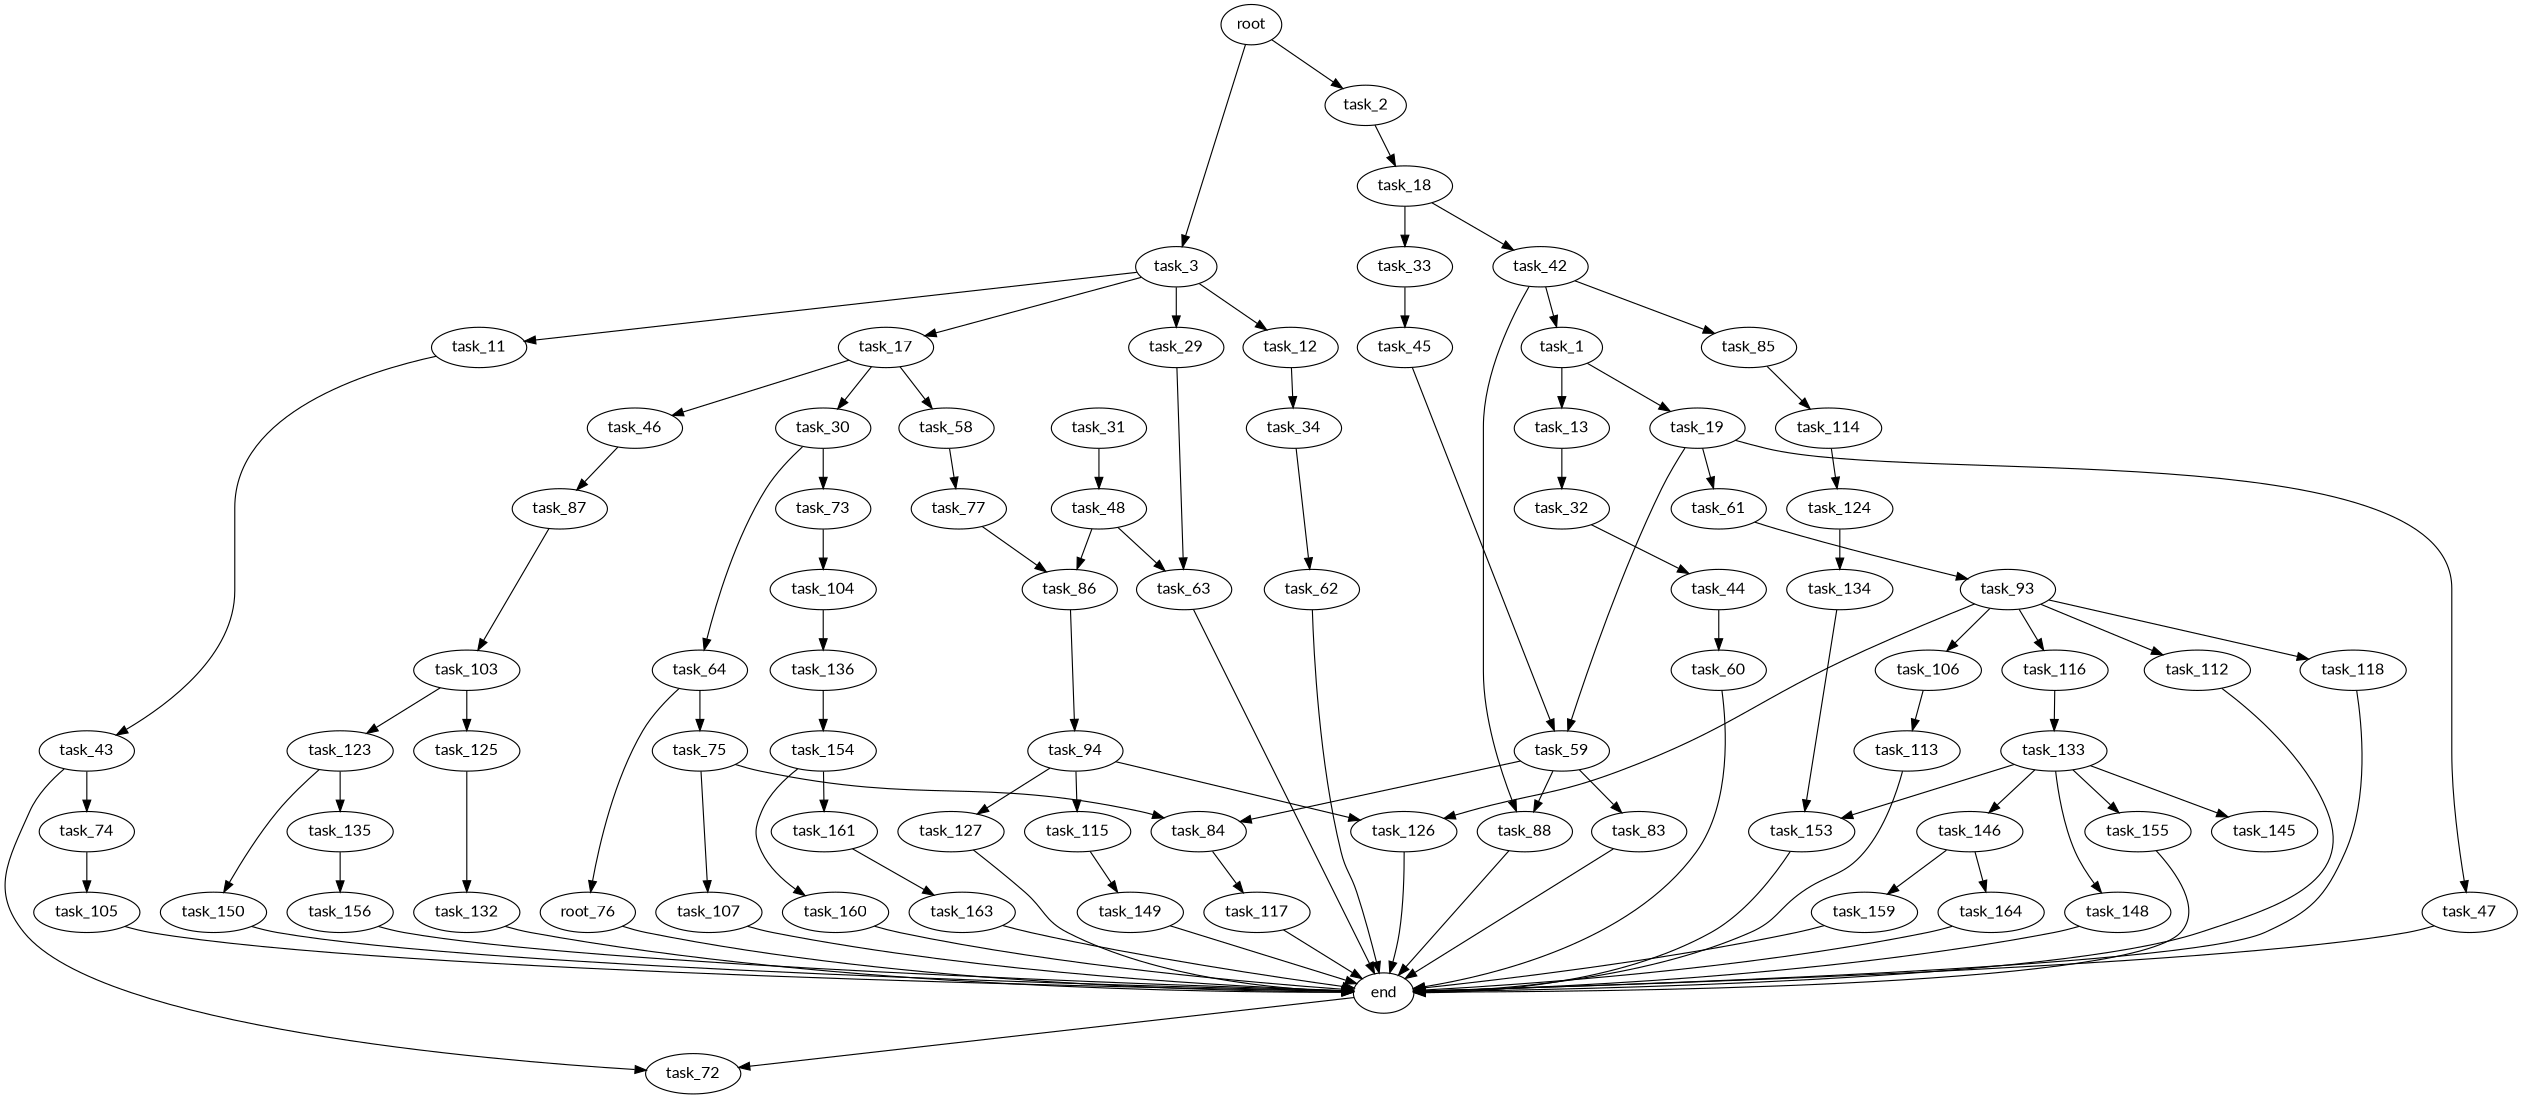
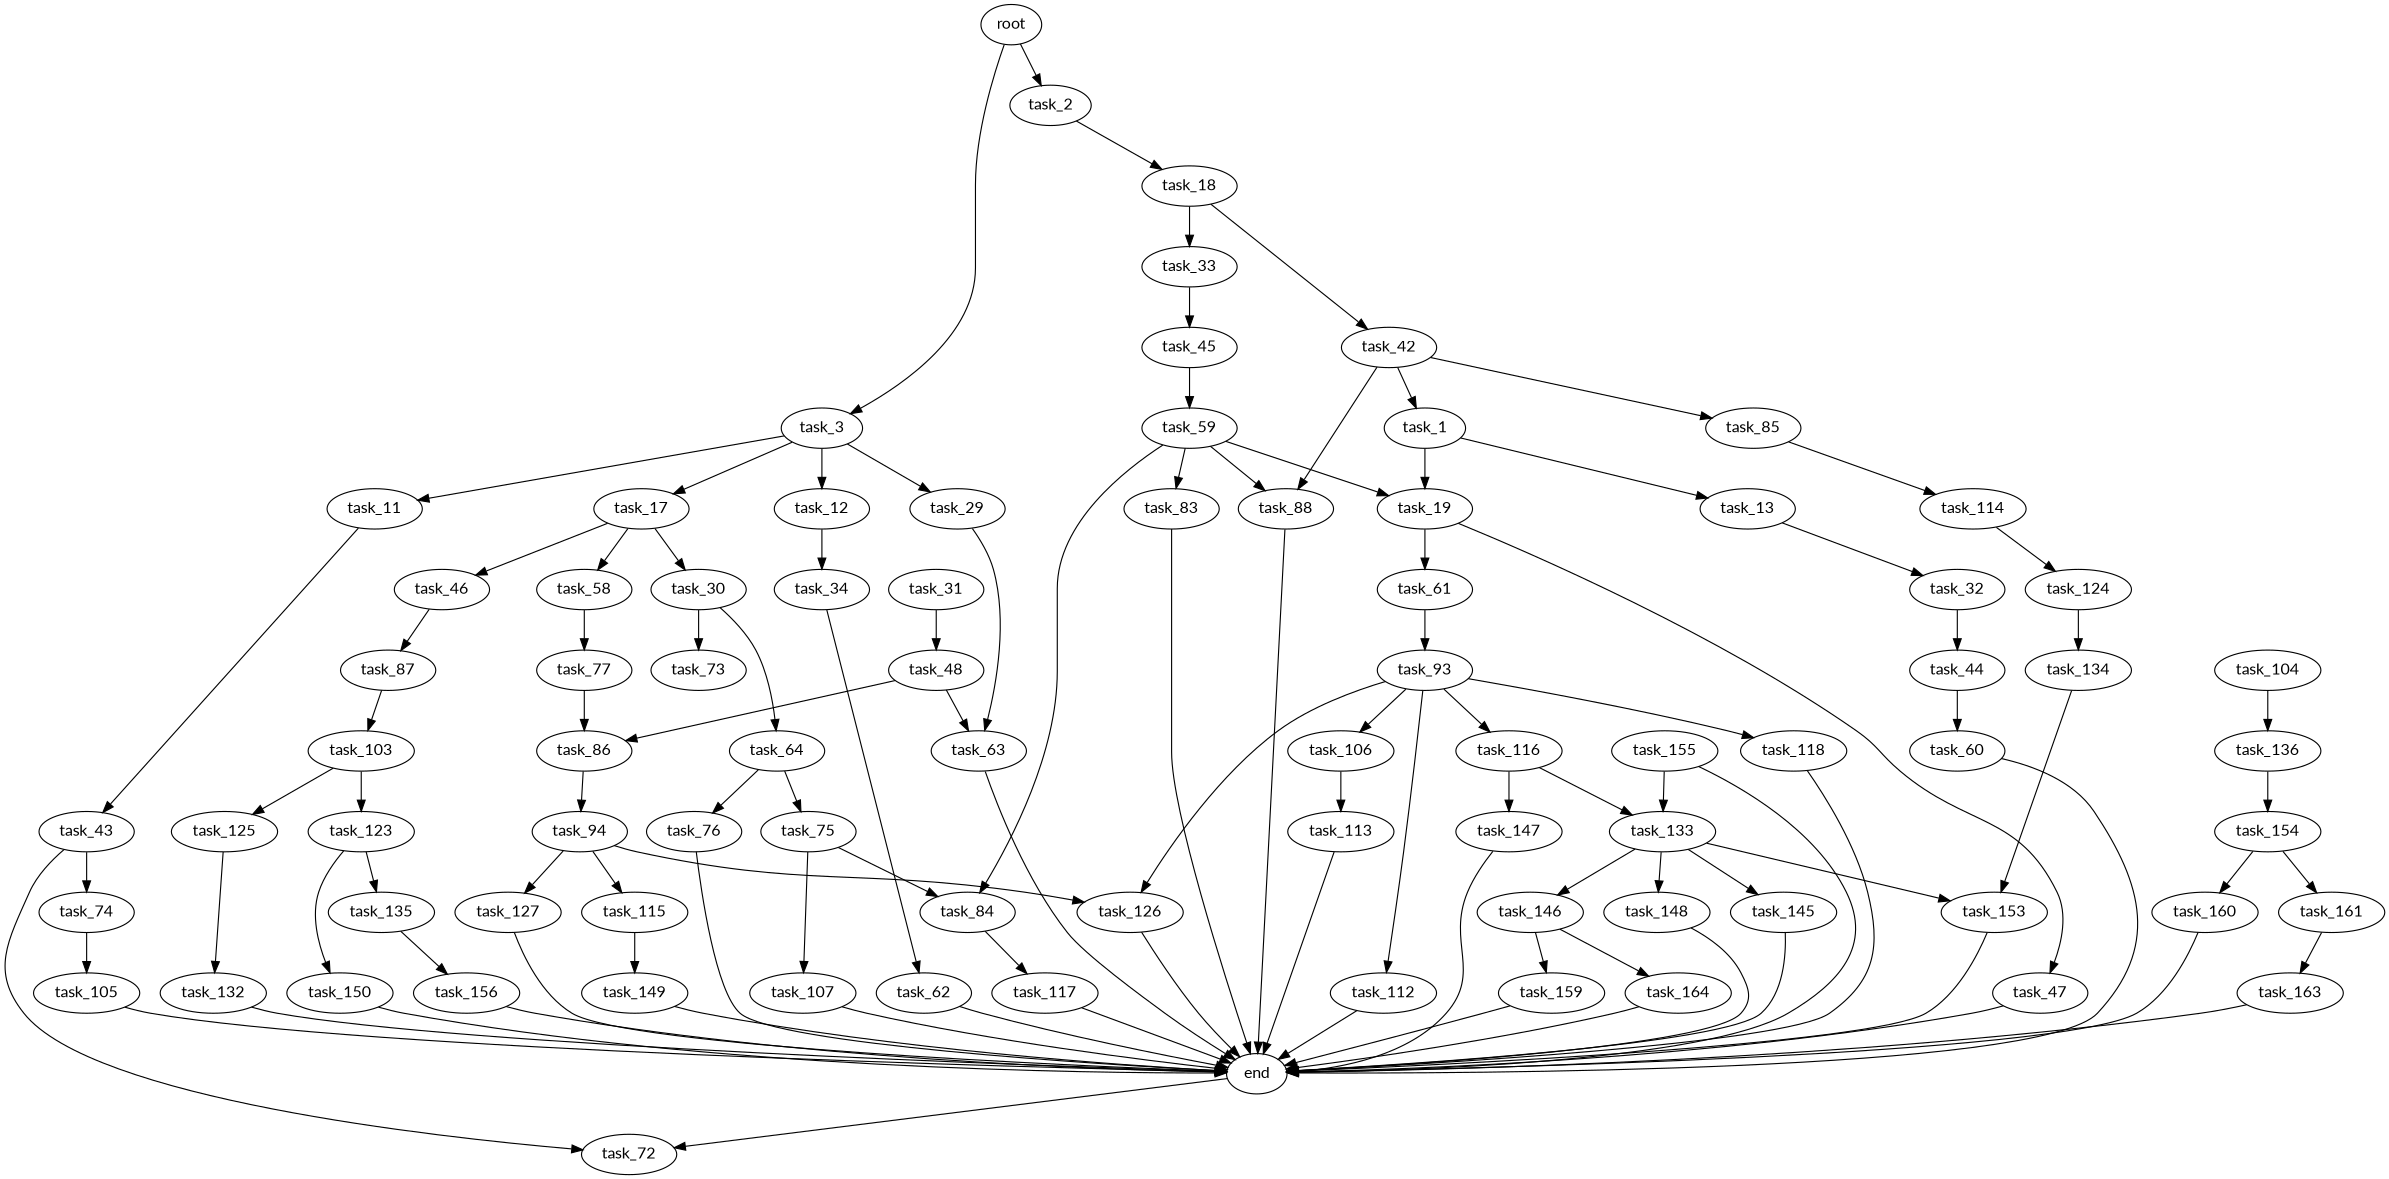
edge "task_73" -> "task_104": removed
edge "task_19" -> "task_59": reversed
edge "task_133" -> "task_155": reversed
node "task_147": added
node "root_76": label "root_76" -> "task_76"
edge "task_145" -> "end": added
